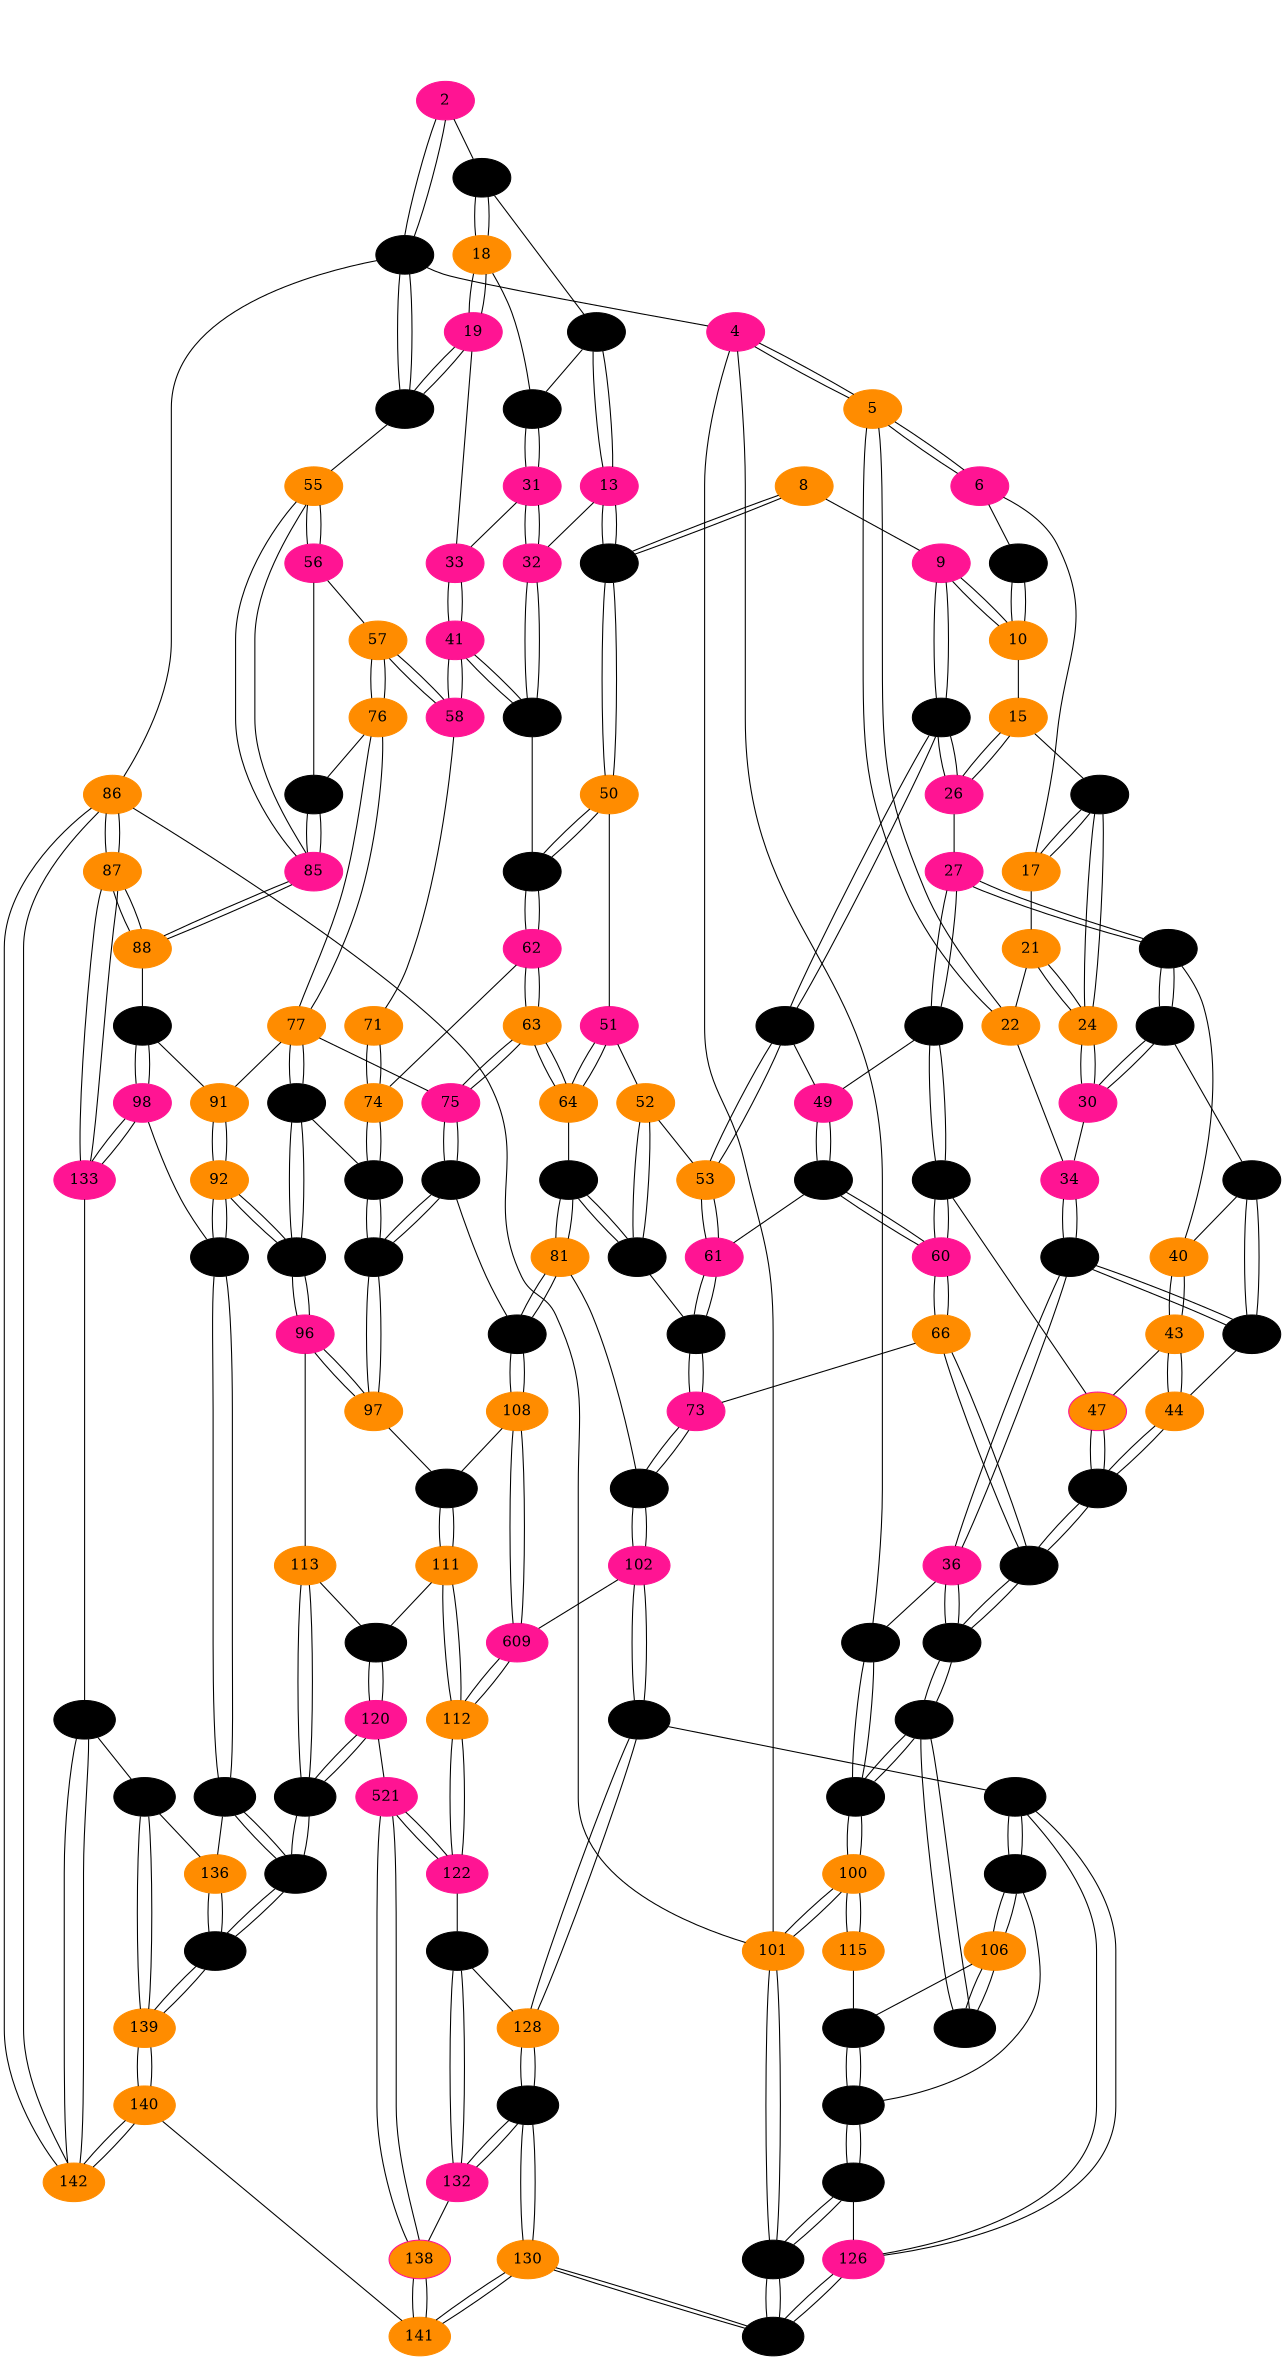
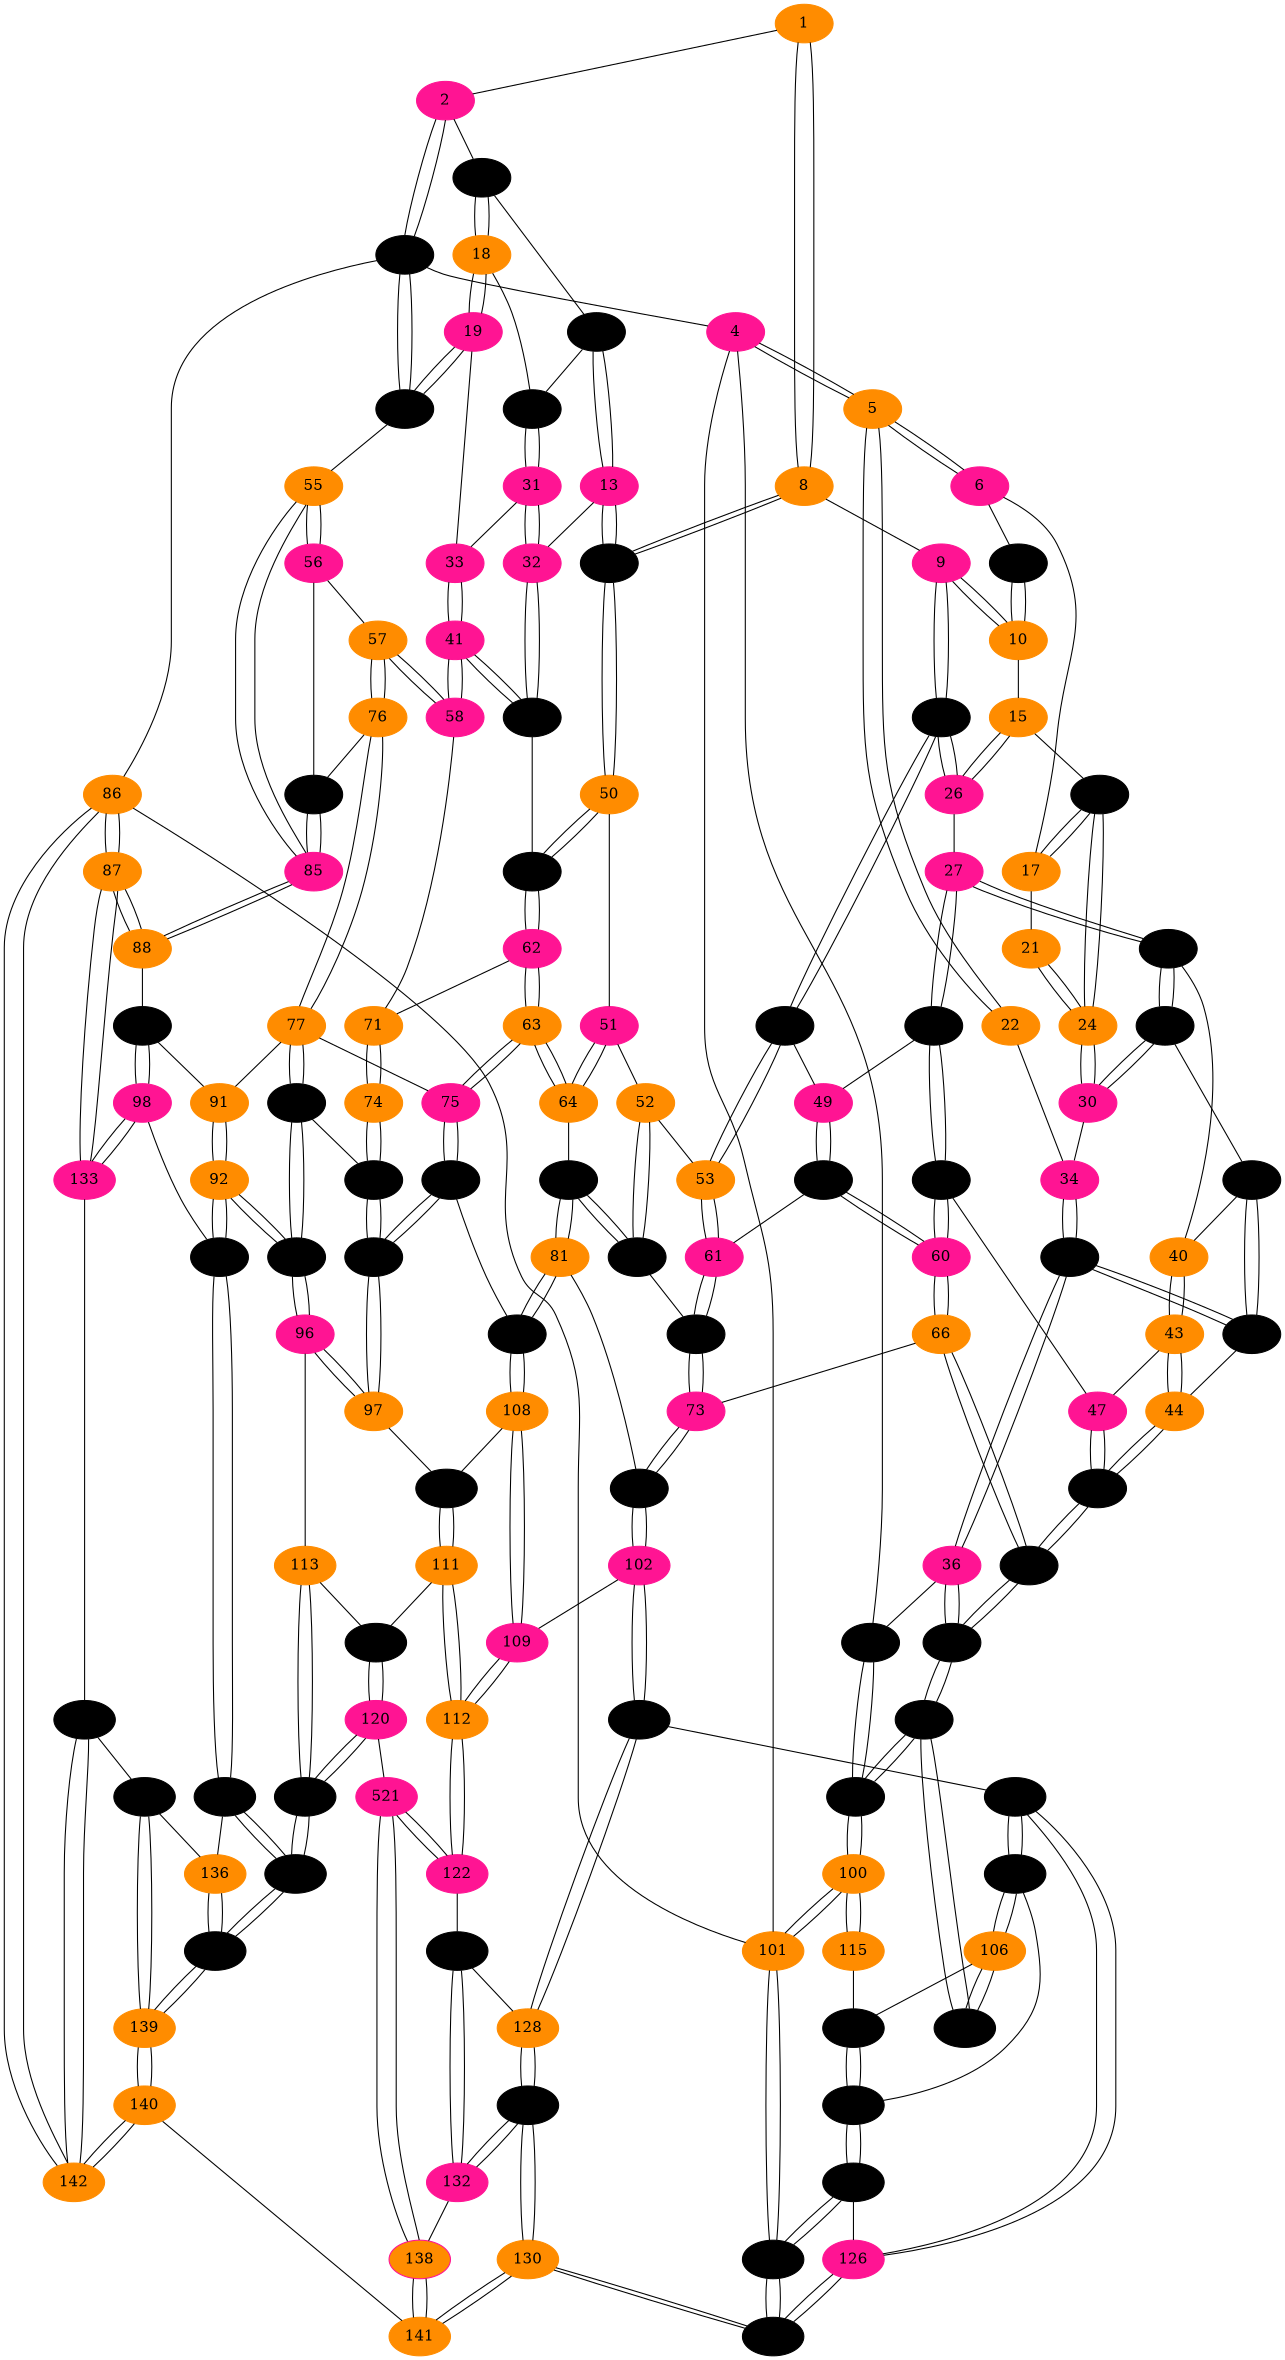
node "1": added
edge "21" -- "22": removed
edge "62" -- "74": now "62" -- "71"
node "47": fillcolor darkorange -> deeppink
node "609": label "609" -> "109"
